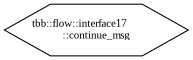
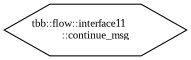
node "tbb::flow::interface17 ::continue_msg": label "tbb::flow::interface17 ::continue_msg" -> "tbb::flow::interface11 ::continue_msg"
